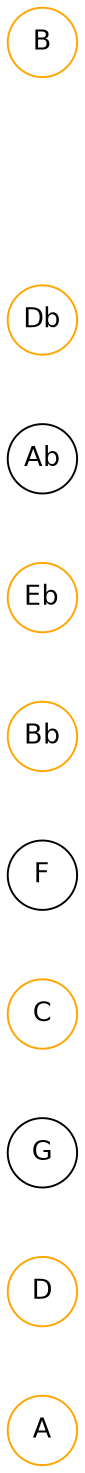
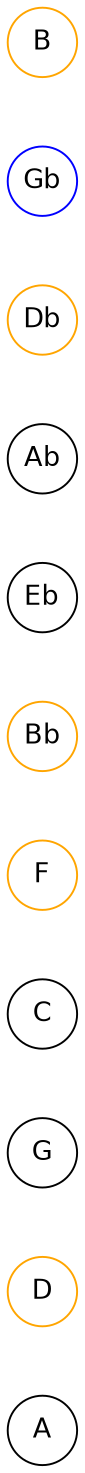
node "Gb": added
node "Eb": color orange -> black
node "F": color black -> orange
node "C": color orange -> black
node "A": color orange -> black
